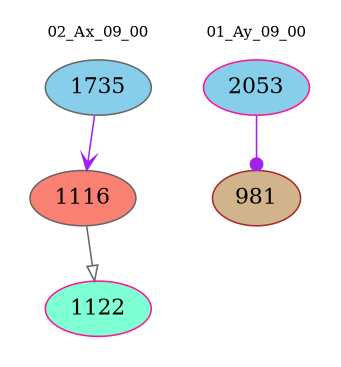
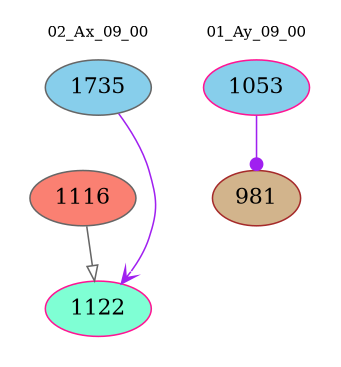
node "2053": label "2053" -> "1053"
edge "1735" -> "1116": now "1735" -> "1122"
